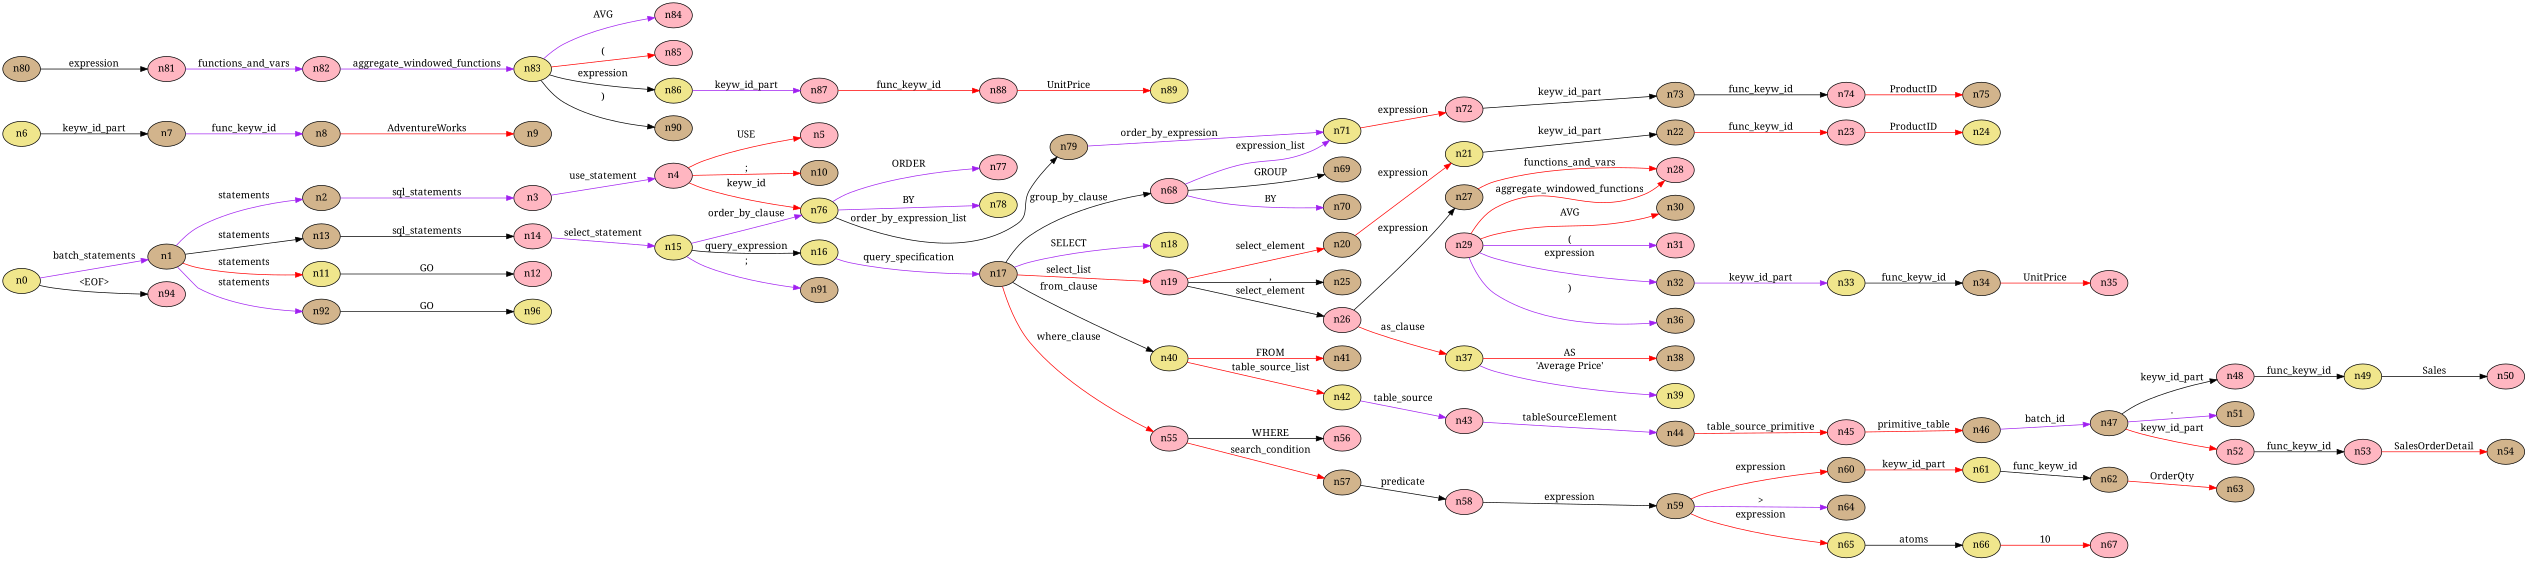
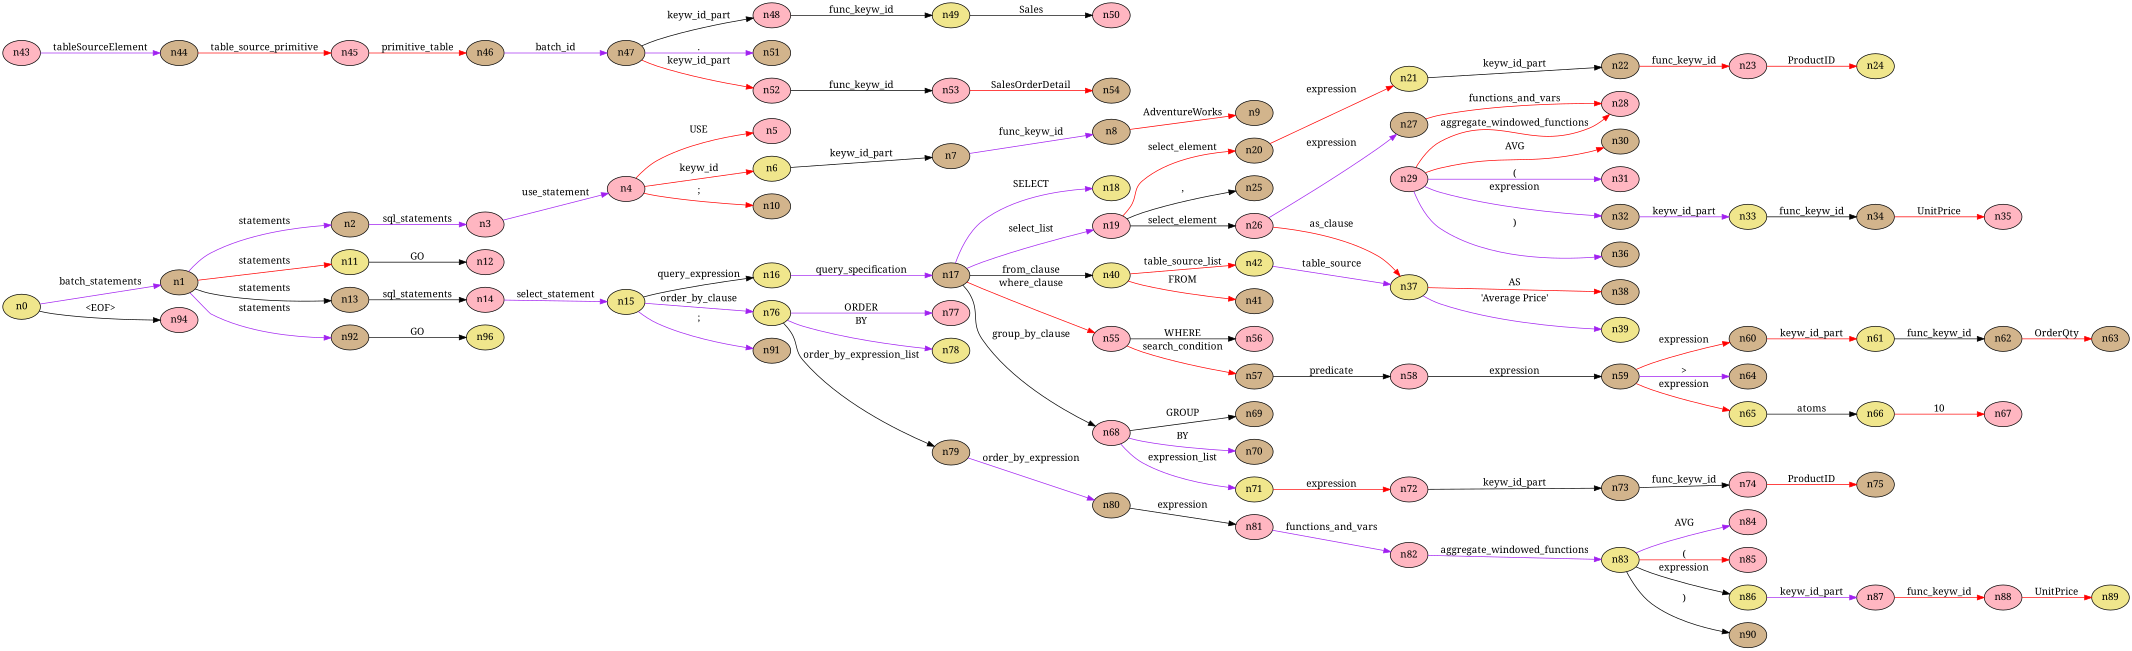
edge "n79" -> "n71": now "n79" -> "n80"
edge "n4" -> "n76": now "n4" -> "n6"
edge "n26" -> "n27": color black -> purple
edge "n17" -> "n19": color red -> purple
edge "n42" -> "n43": now "n42" -> "n37"
